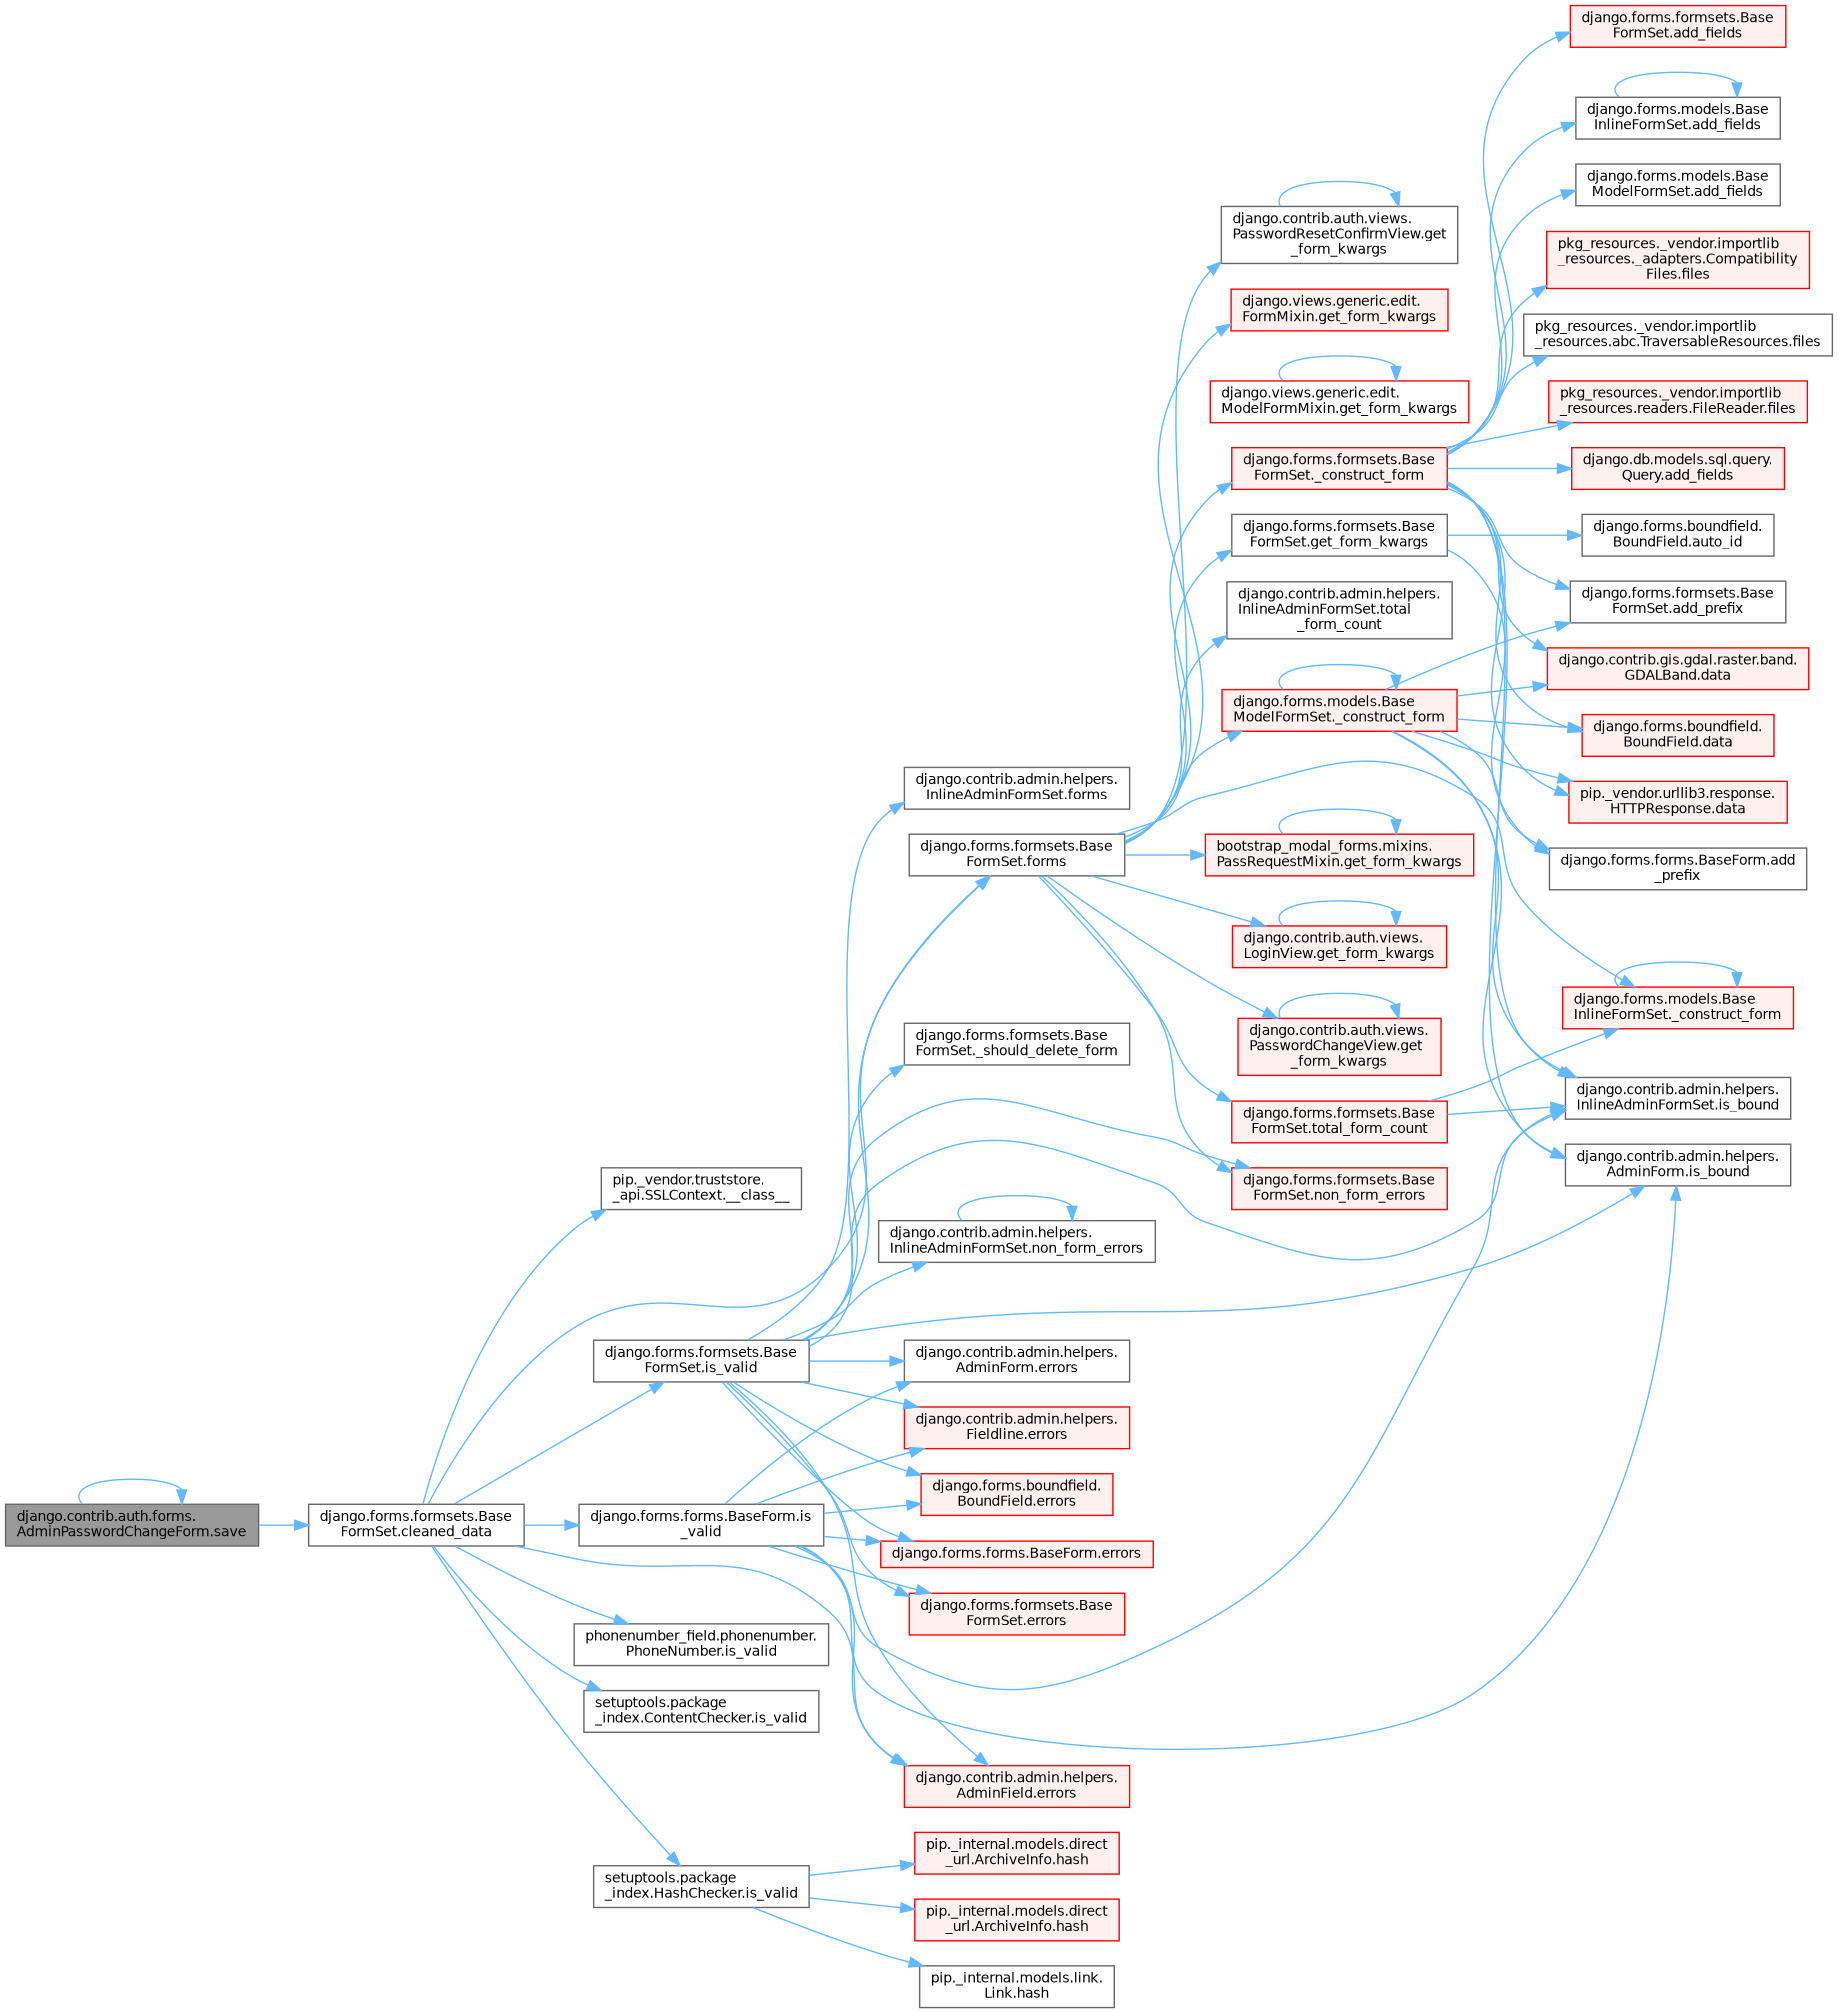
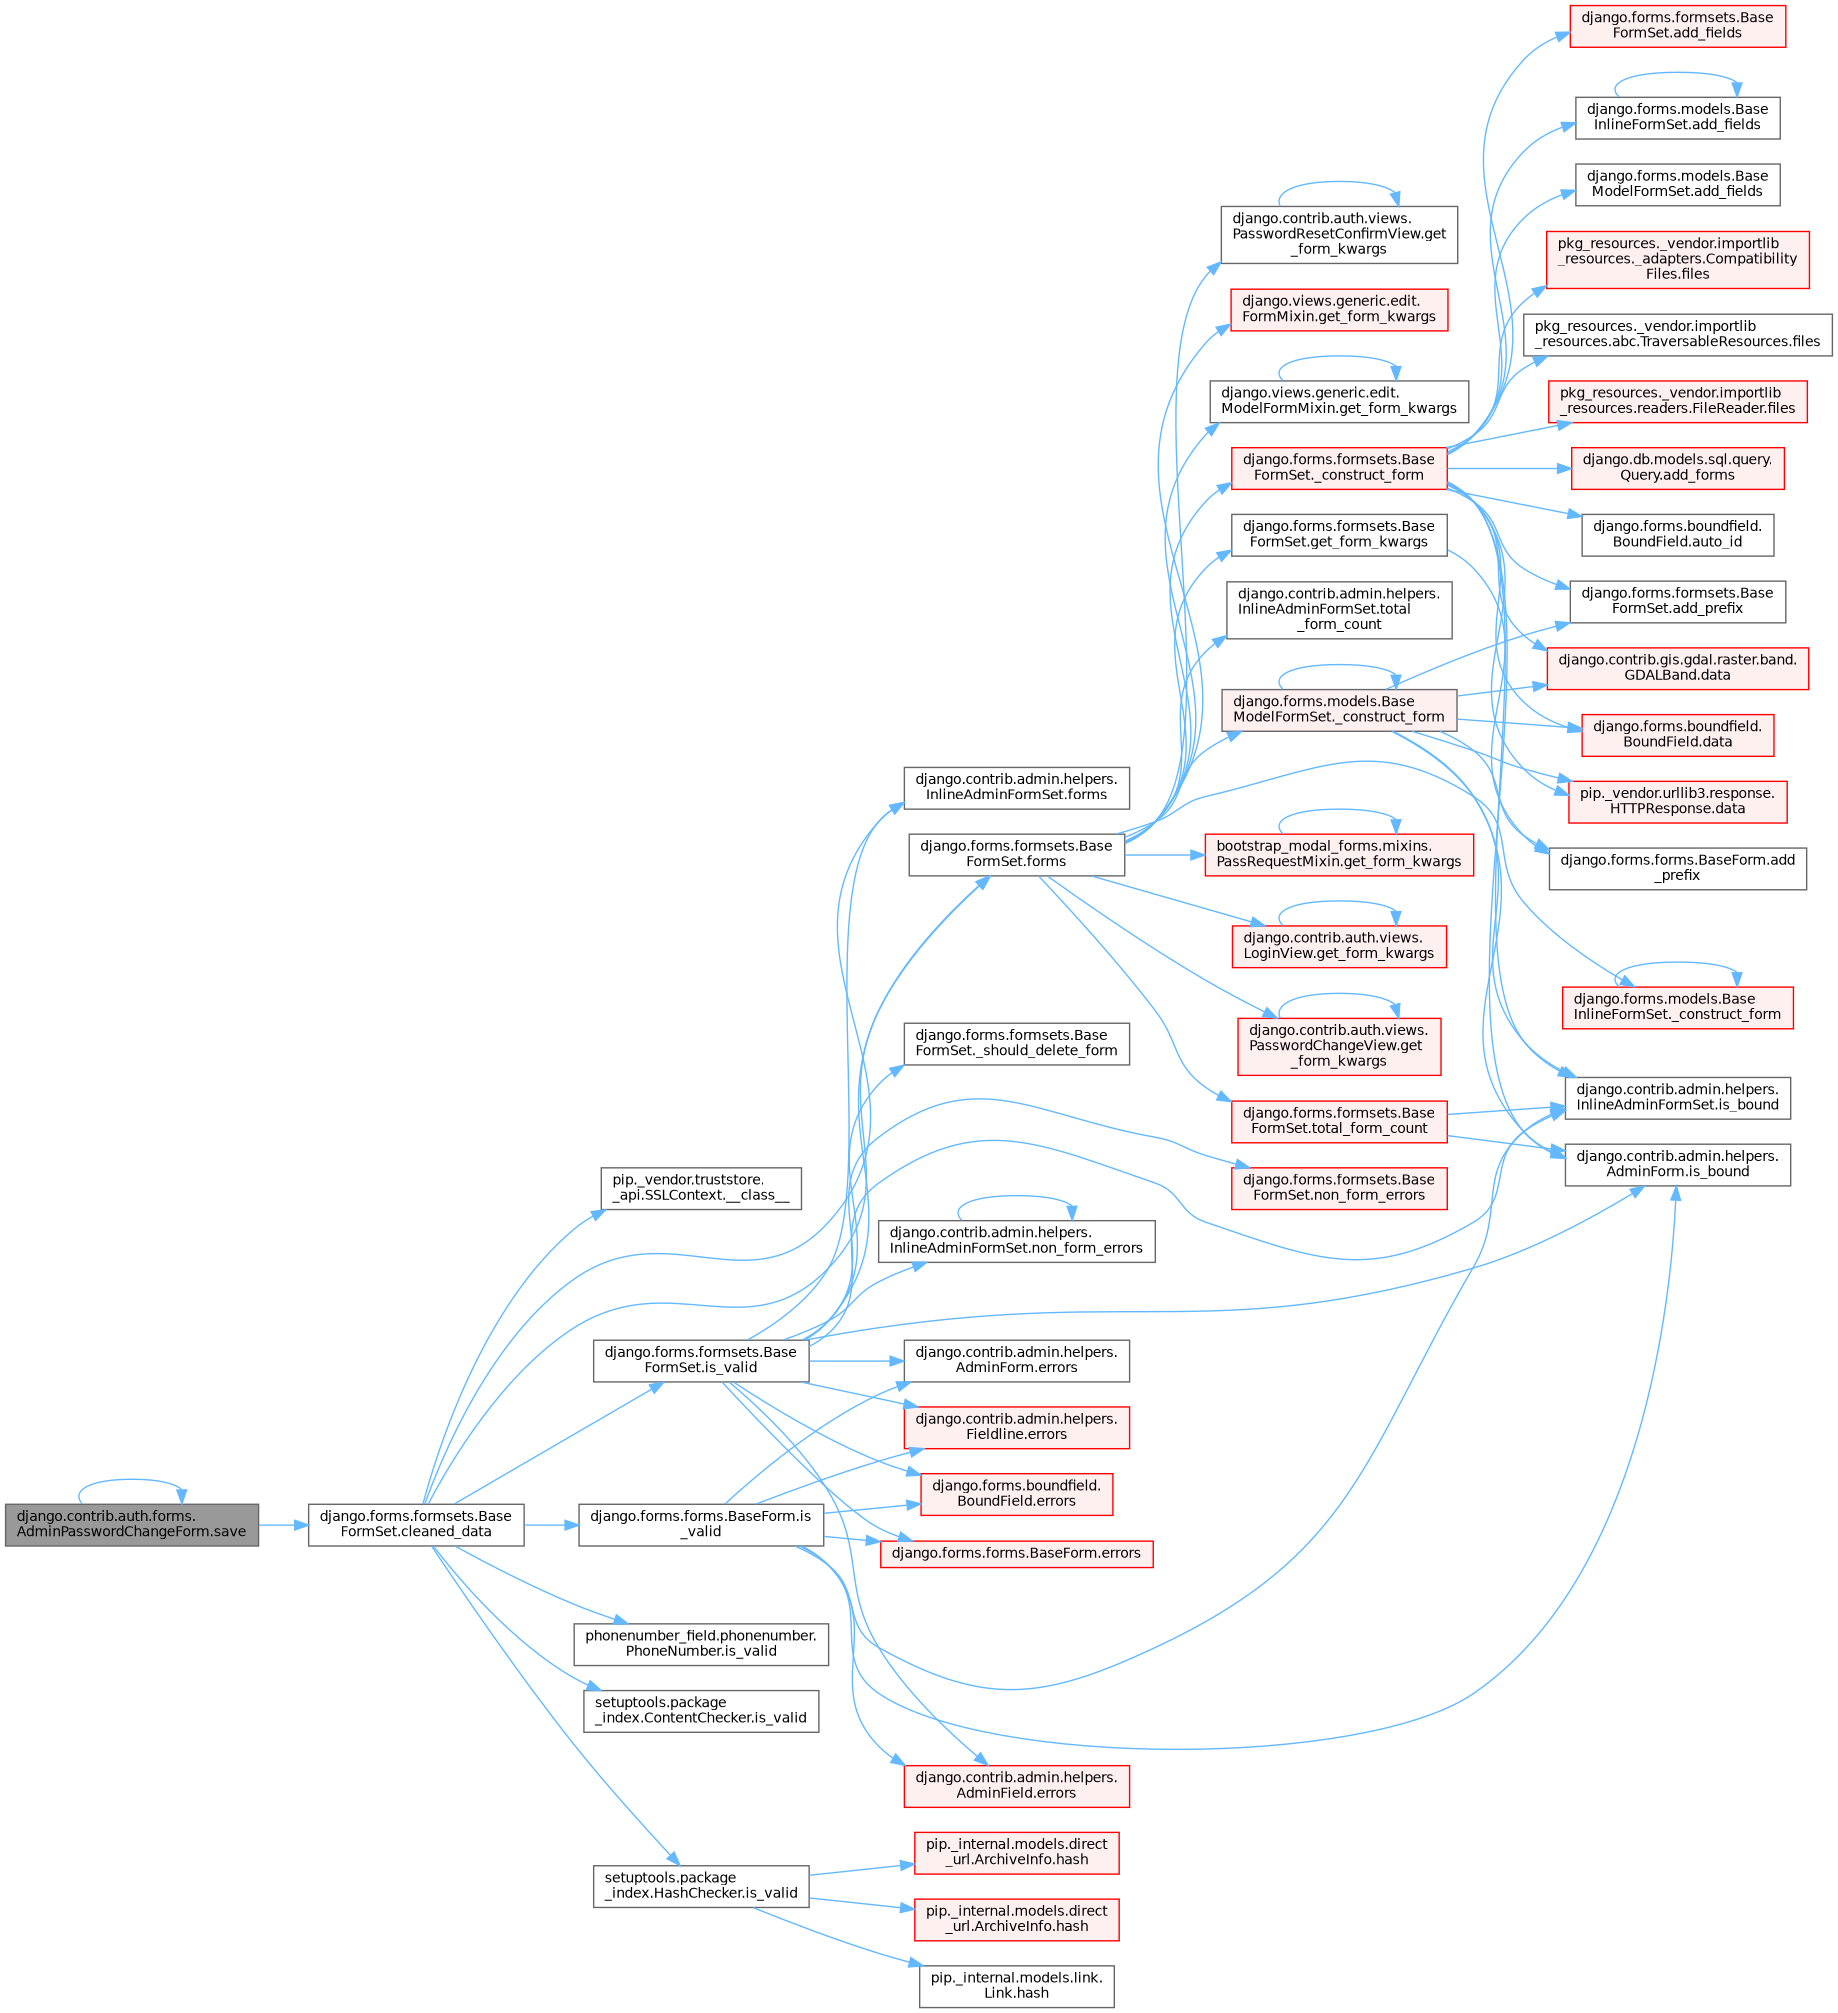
node "django.views.generic.edit. ModelFormMixin.get_form_kwargs": color red -> grey40
node "django.db.models.sql.query. Query.add_fields": label "django.db.models.sql.query. Query.add_fields" -> "django.db.models.sql.query. Query.add_forms"
edge "django.forms.formsets.Base FormSet.get_form_kwargs" -> "django.forms.boundfield. BoundField.auto_id": now "django.forms.formsets.Base FormSet._construct_form" -> "django.forms.boundfield. BoundField.auto_id"
node "django.forms.models.Base ModelFormSet._construct_form": color red -> grey40
edge "django.forms.formsets.Base FormSet.forms" -> "django.forms.formsets.Base FormSet.non_form_errors": now "django.forms.formsets.Base FormSet.forms" -> "django.views.generic.edit. ModelFormMixin.get_form_kwargs"
edge "django.forms.formsets.Base FormSet.total_form_count" -> "django.forms.models.Base InlineFormSet._construct_form": now "django.forms.formsets.Base FormSet.total_form_count" -> "django.contrib.admin.helpers. AdminForm.is_bound"
edge "django.forms.formsets.Base FormSet.cleaned_data" -> "django.contrib.admin.helpers. AdminField.errors": now "django.forms.formsets.Base FormSet.cleaned_data" -> "django.contrib.admin.helpers. InlineAdminFormSet.forms"
node "django.forms.formsets.Base FormSet.errors": removed
